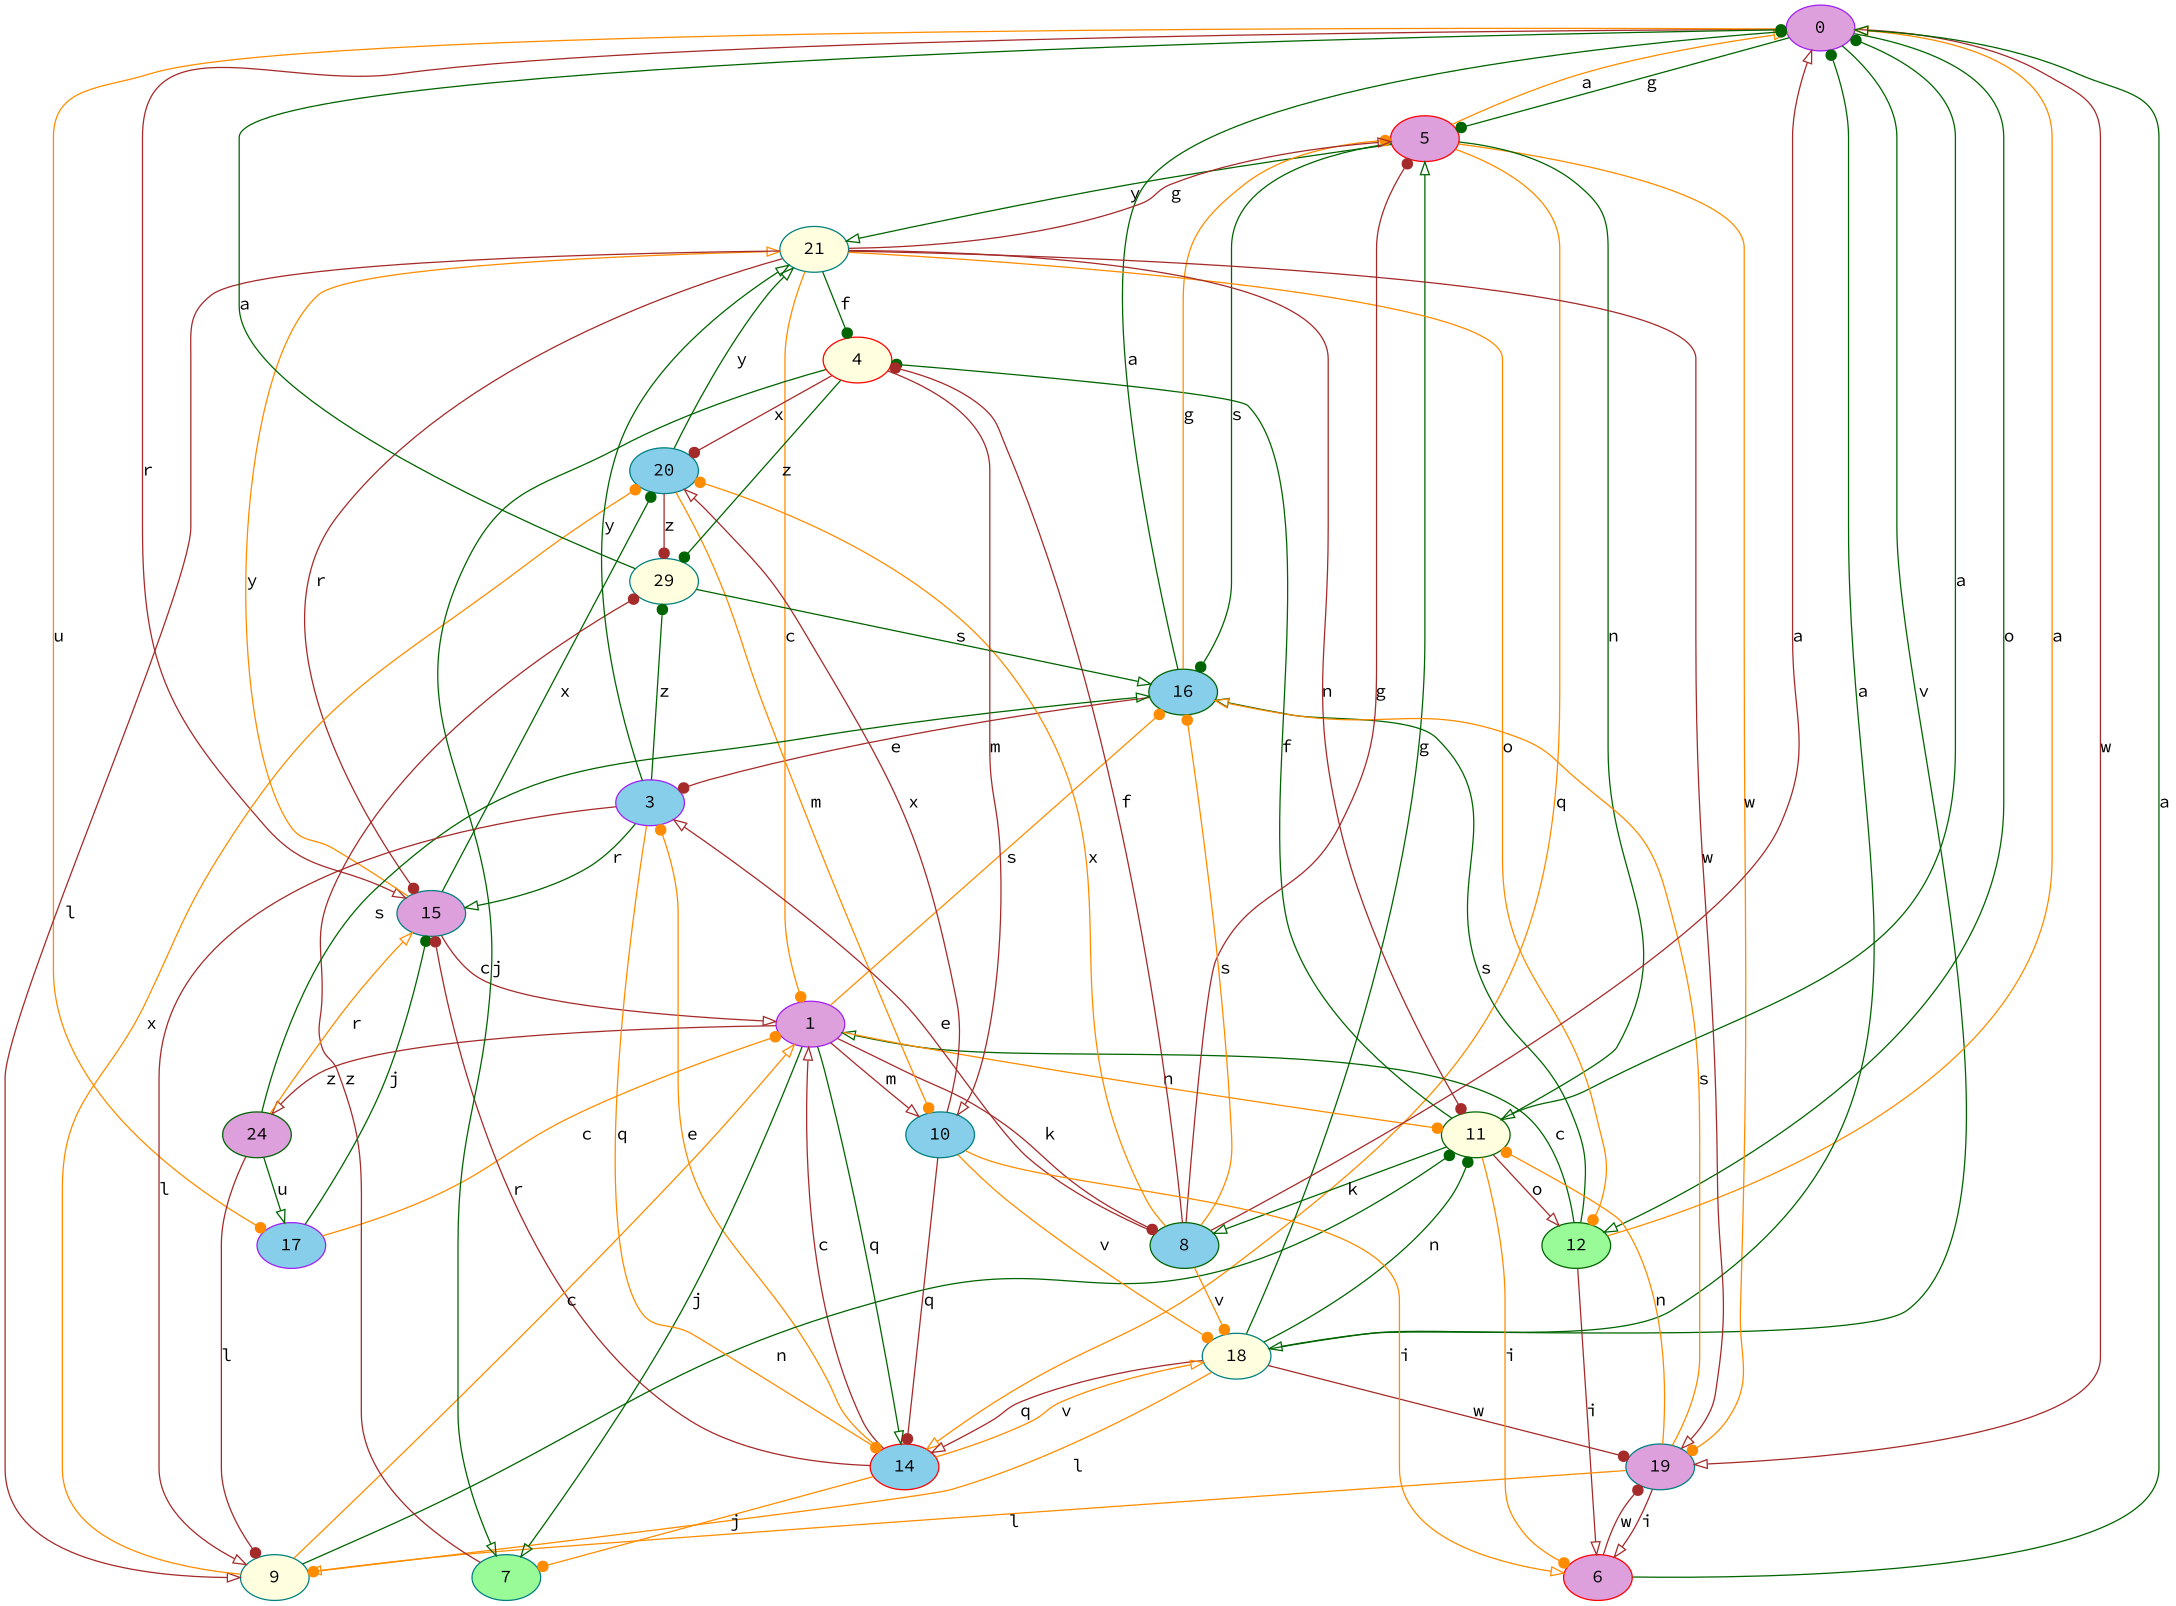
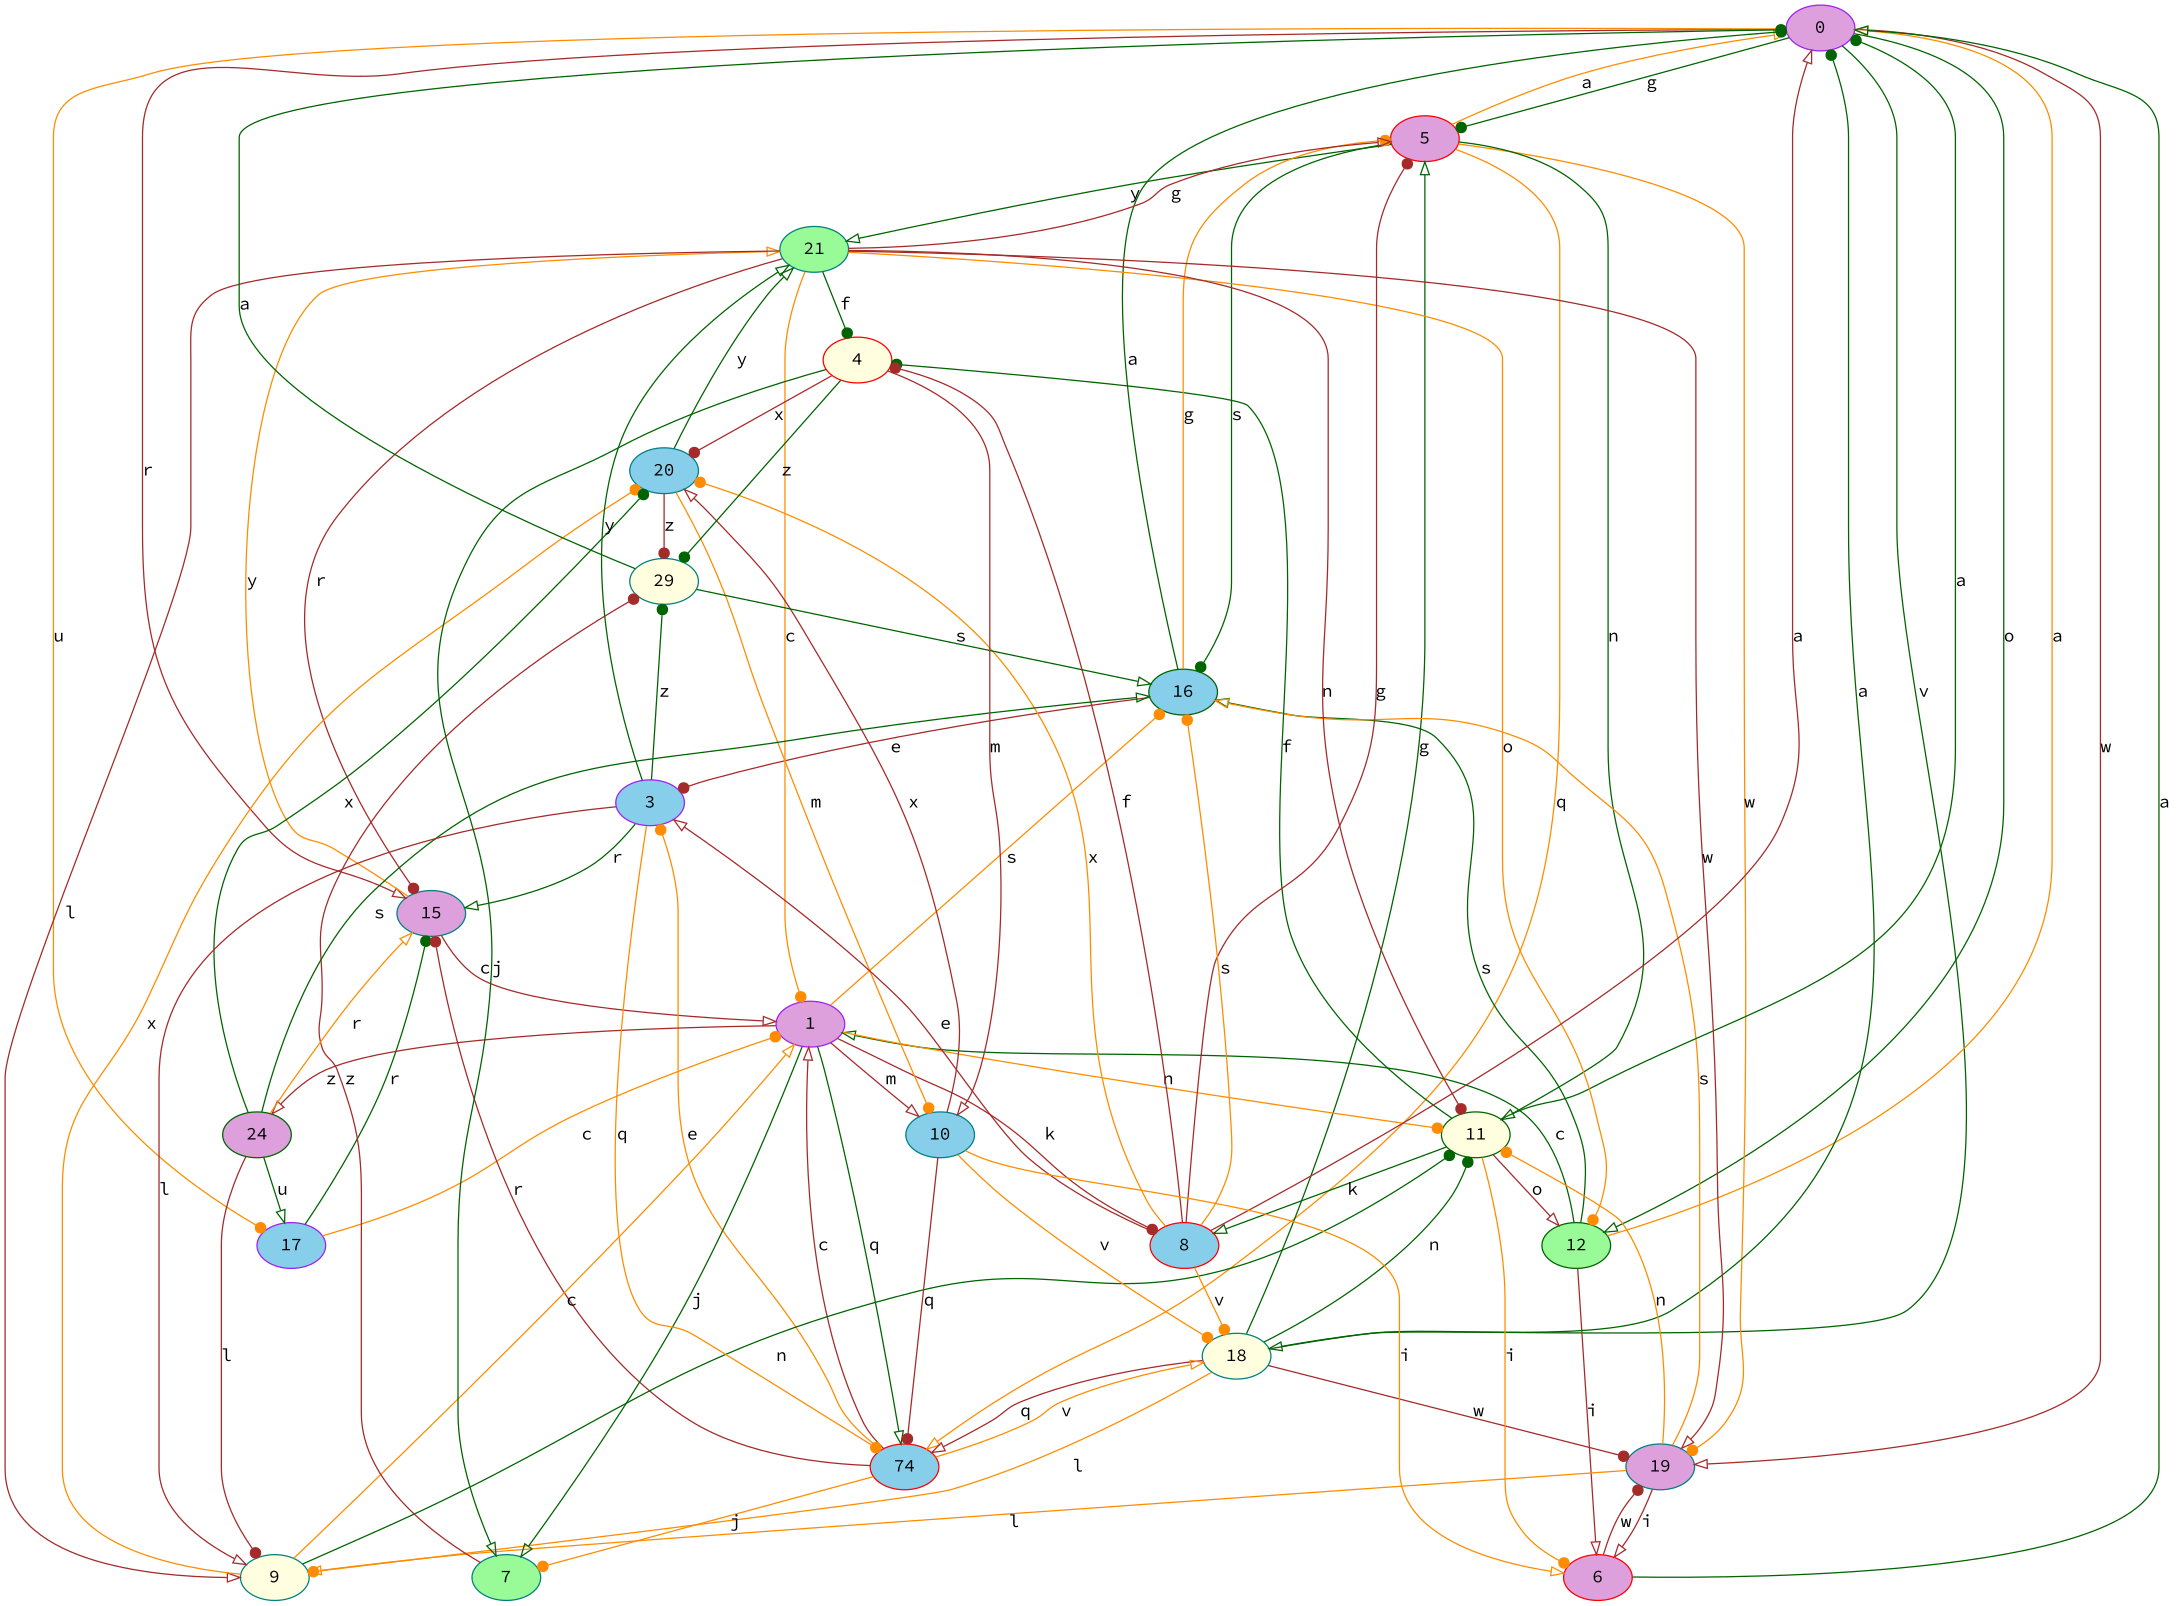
node "21": fillcolor lightyellow -> palegreen
edge "15" -> "20": now "24" -> "20"
edge "17" -> "15": label "j" -> "r"
node "8": color darkgreen -> red
node "14": label "14" -> "74"
